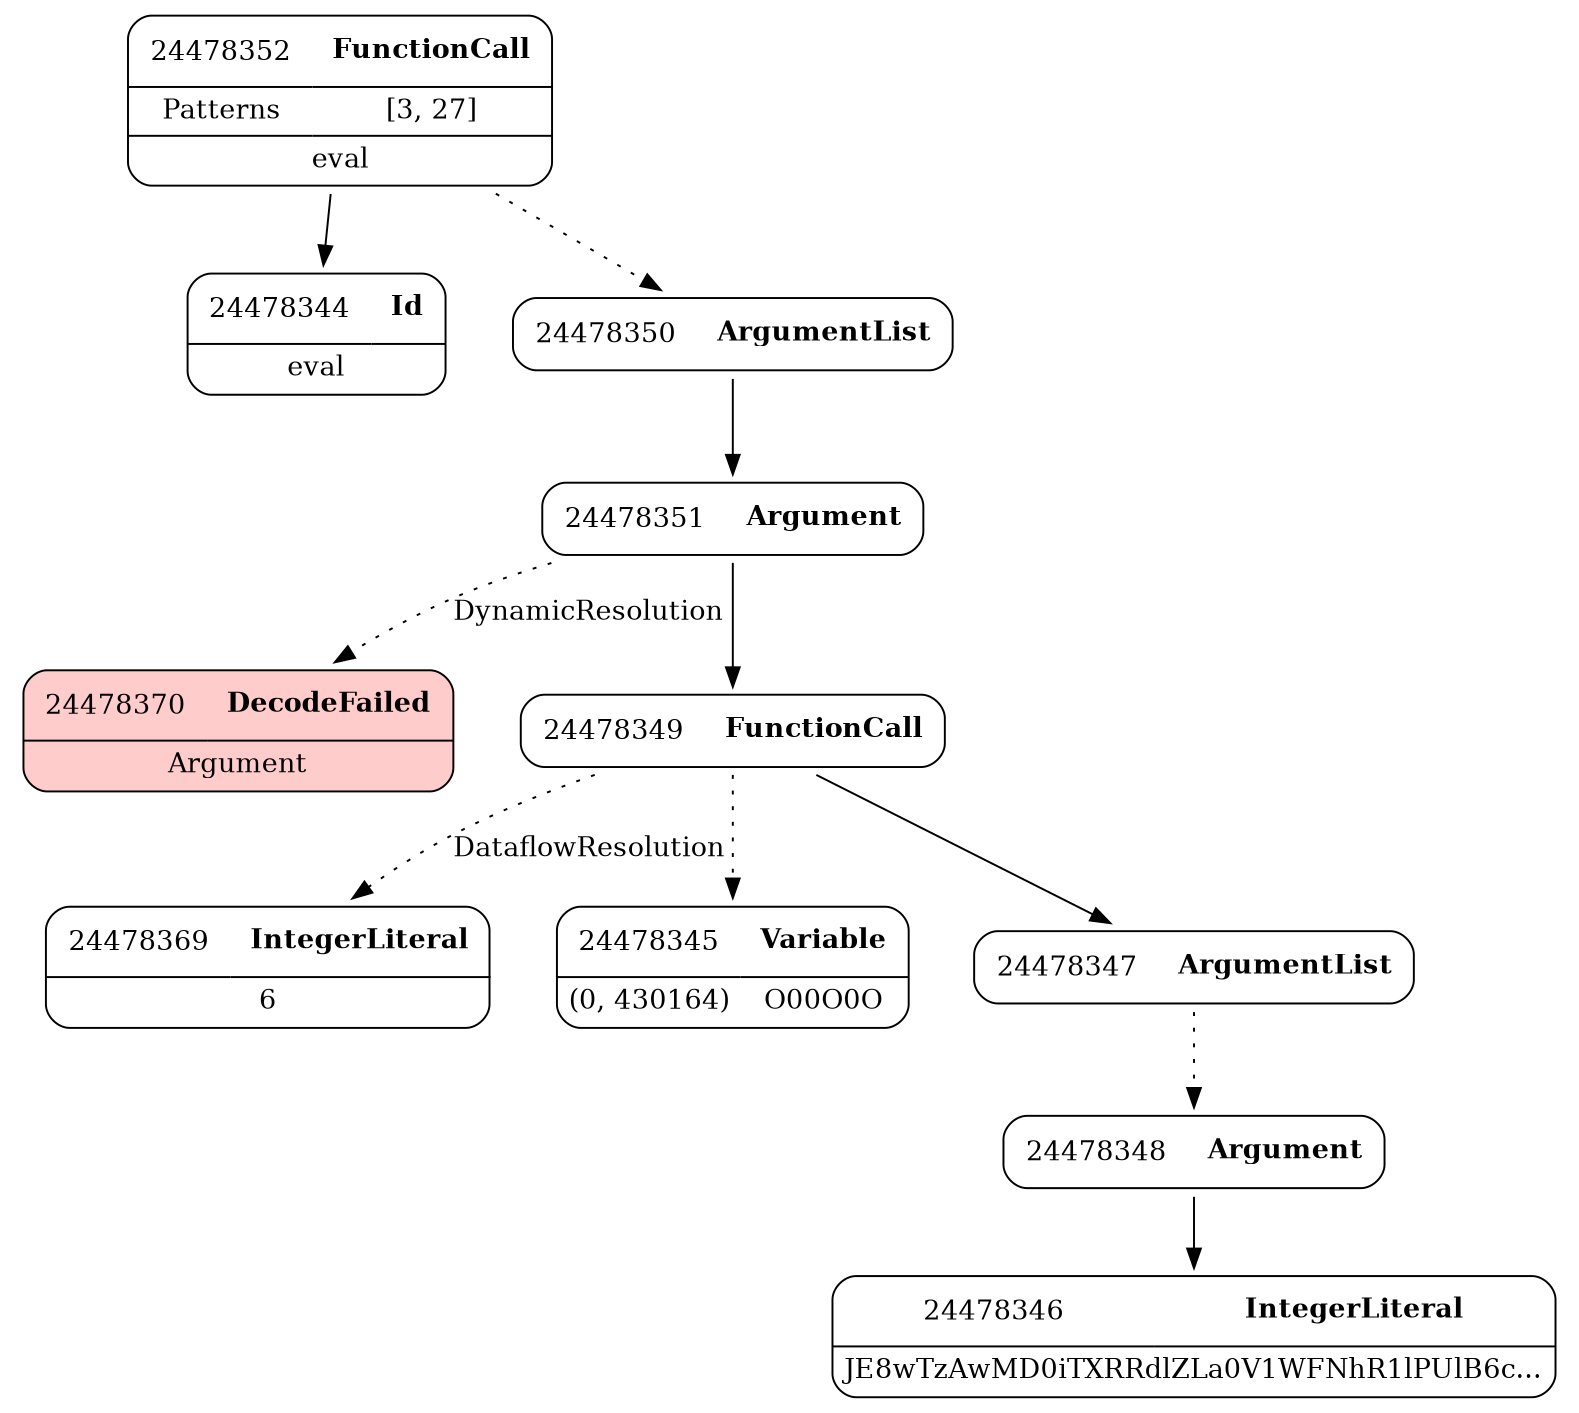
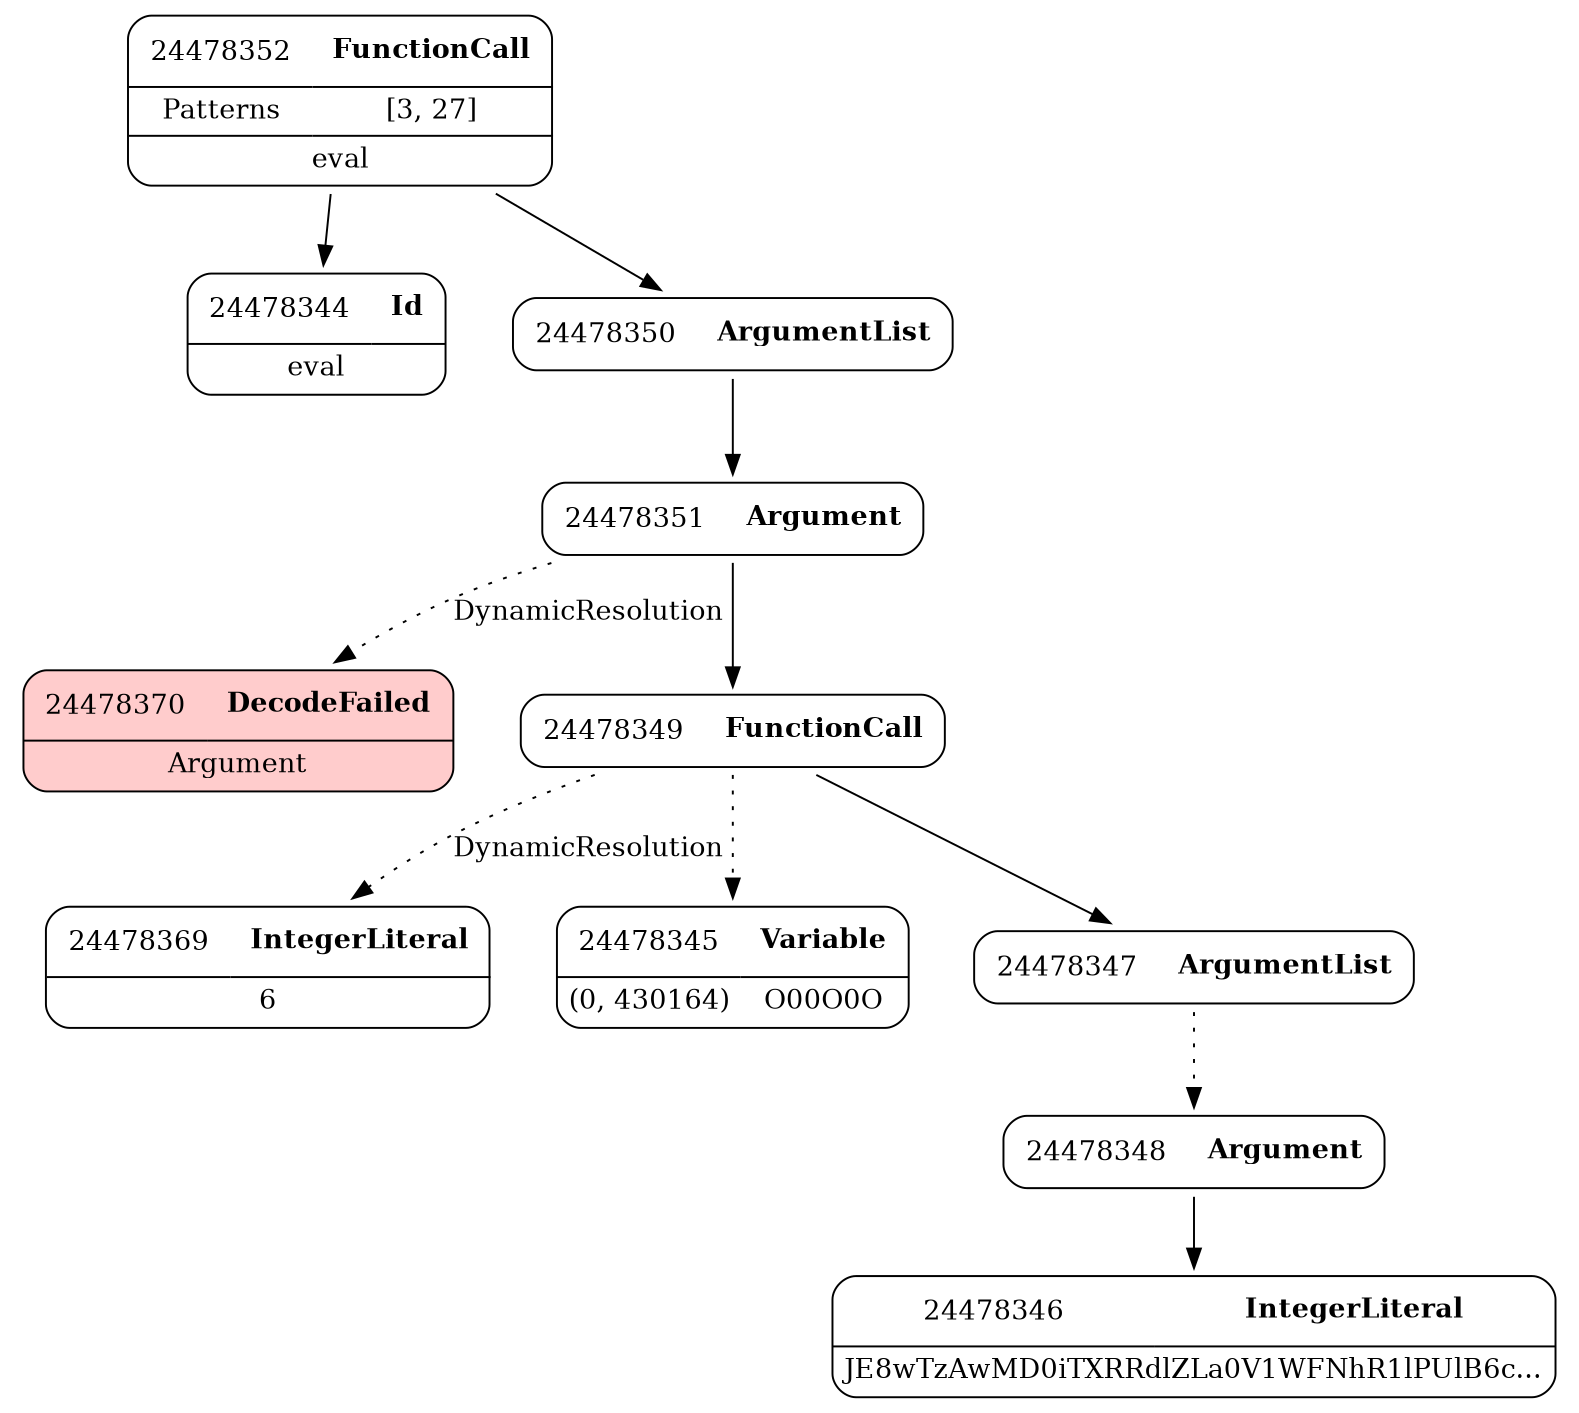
edge "24478352" -> "24478350": style dotted -> solid
edge "24478349" -> "24478369": label "DataflowResolution" -> "DynamicResolution"
